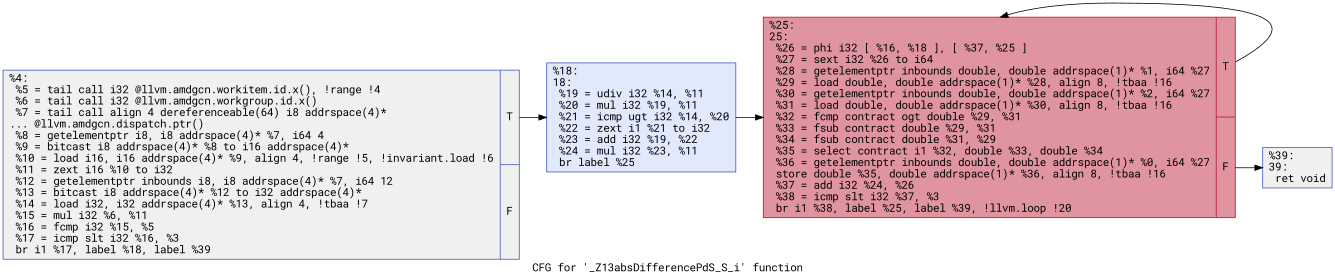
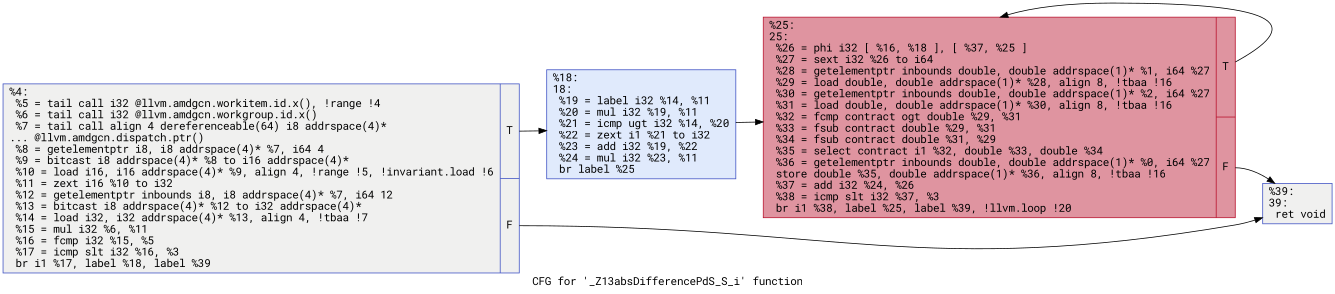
node "%18:": text "%19 = udiv i32 %14, %11" -> "%19 = label i32 %14, %11"
edge "%4:" -> "%39:": added
